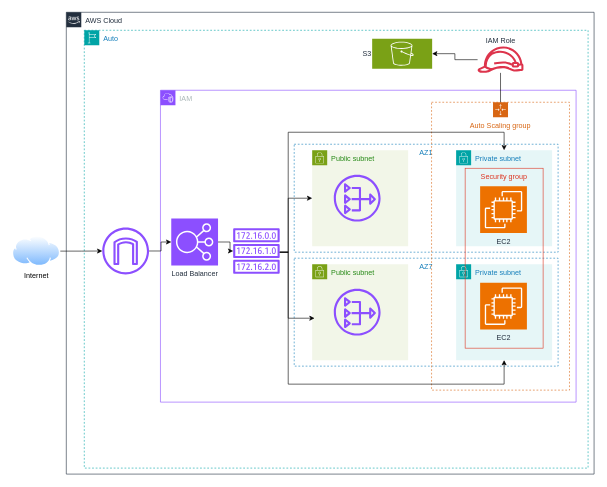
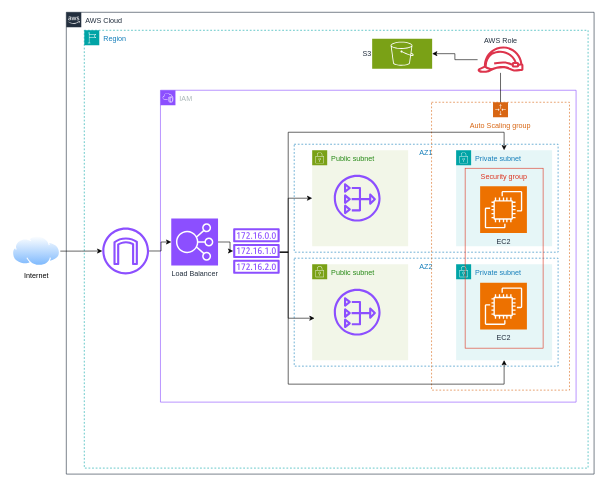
node "Auto": label "Auto" -> "Region"
node "IAM Role": label "IAM Role" -> "AWS Role"
node "AZ7": label "AZ7" -> "AZ2"
